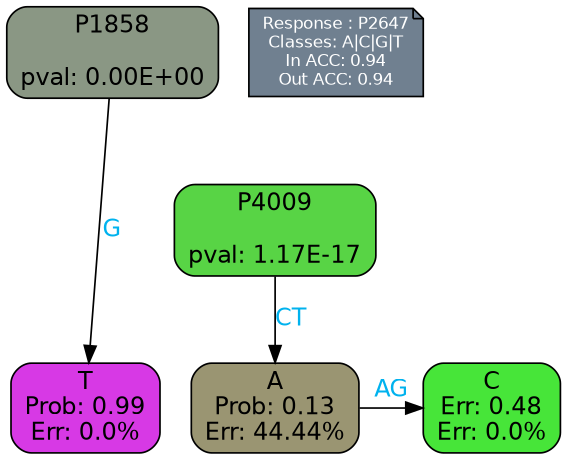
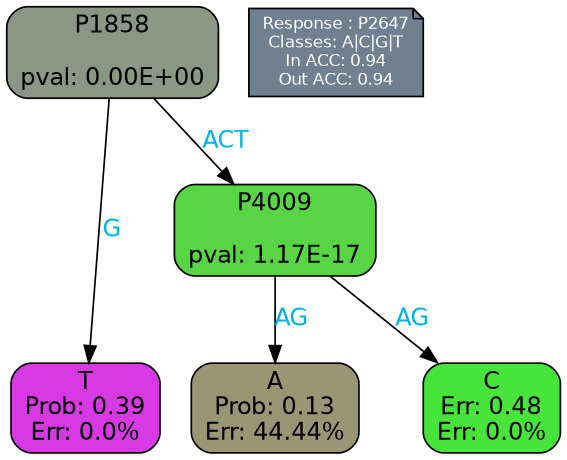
edge "P1858 pval: 0.00E+00" -> "P4009 pval: 1.17E-17": added, label "ACT"
edge "P4009 pval: 1.17E-17" -> "A Prob: 0.13 Err: 44.44%": label "CT" -> "AG"
node "T Prob: 0.99 Err: 0.0%": label "T Prob: 0.99 Err: 0.0%" -> "T Prob: 0.39 Err: 0.0%"
edge "A Prob: 0.13 Err: 44.44%" -> "C Err: 0.48 Err: 0.0%": now "P4009 pval: 1.17E-17" -> "C Err: 0.48 Err: 0.0%"
